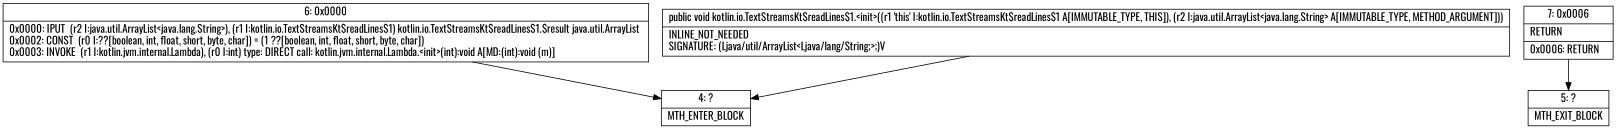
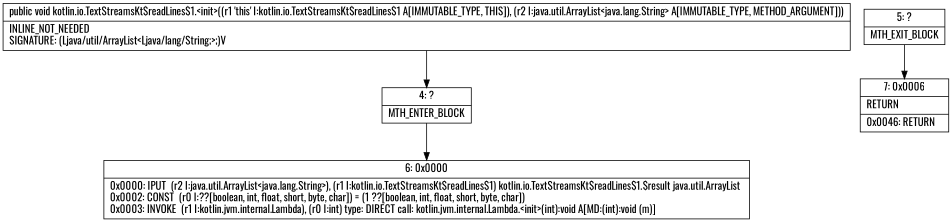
node "7: 0x0006": text "0x0006: RETURN" -> "0x0046: RETURN"
edge "7: 0x0006" -> "5: ?": reversed
edge "6: 0x0000" -> "4: ?": reversed
